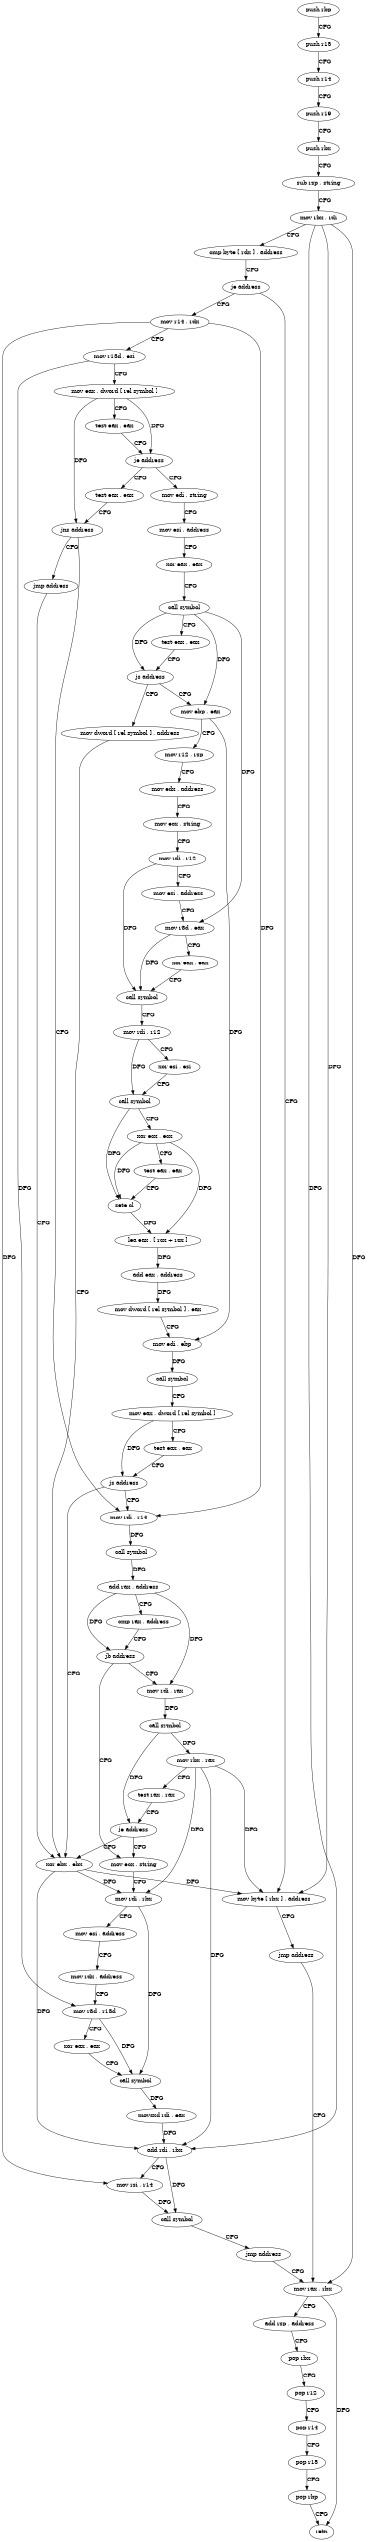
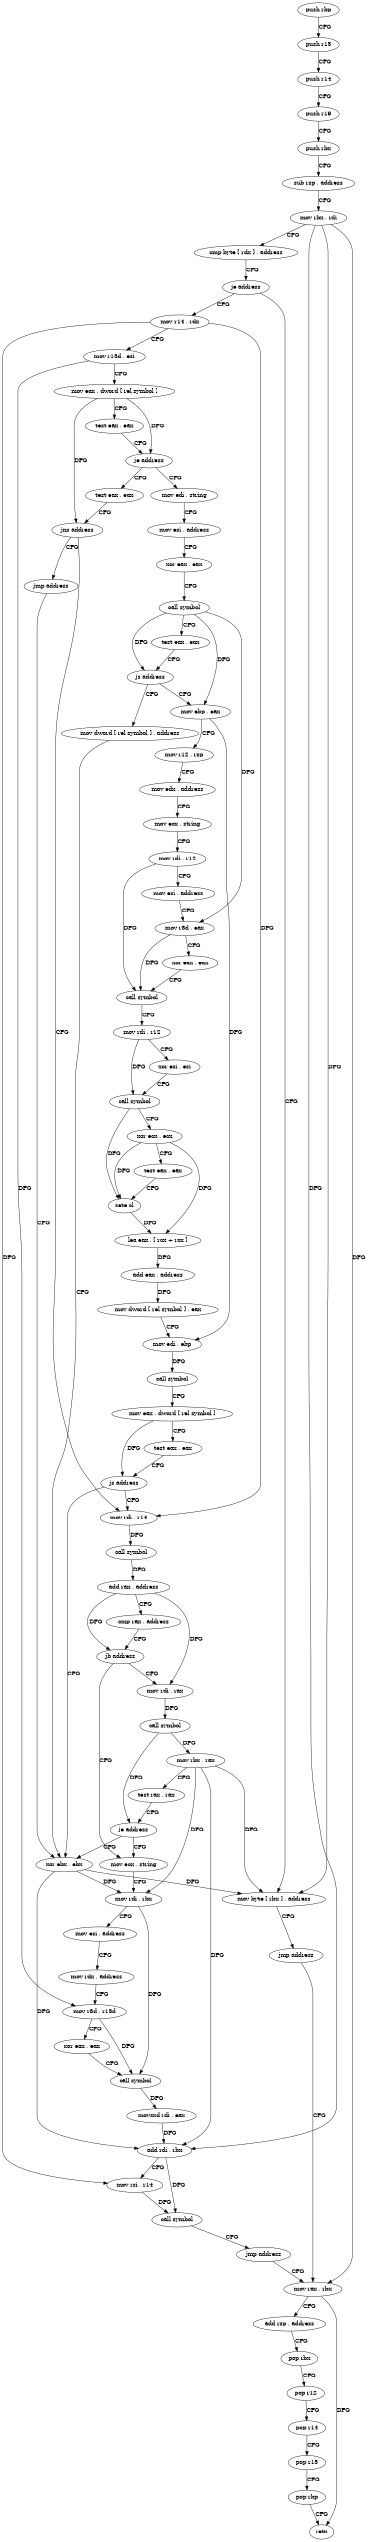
node "sub rsp , string": label "sub rsp , string" -> "sub rsp , address"
